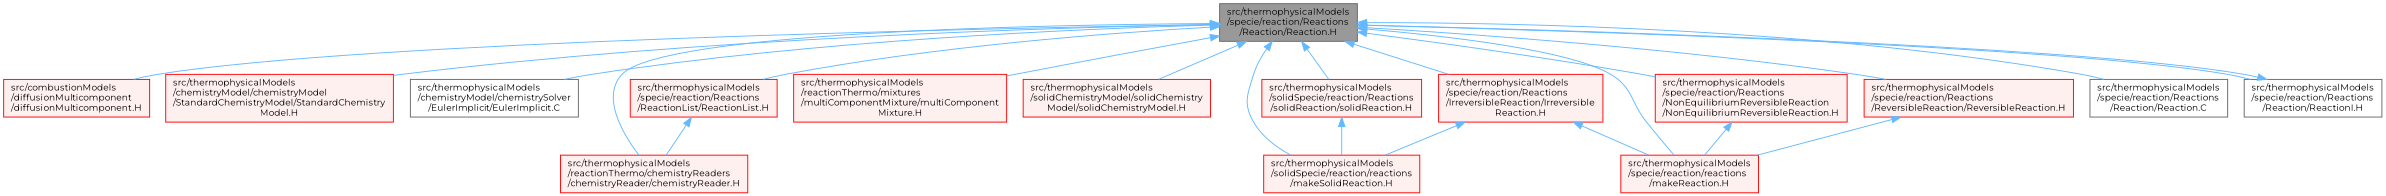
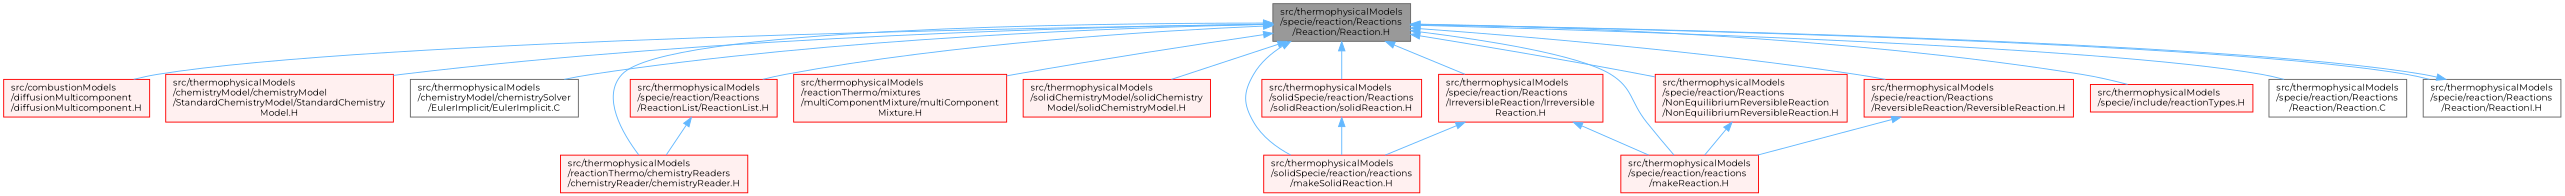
node "src/thermophysicalModels /specie/include/reactionTypes.H": added
